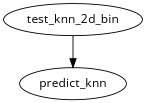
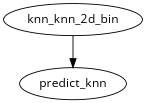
node "test_knn_2d_bin": label "test_knn_2d_bin" -> "knn_knn_2d_bin"
